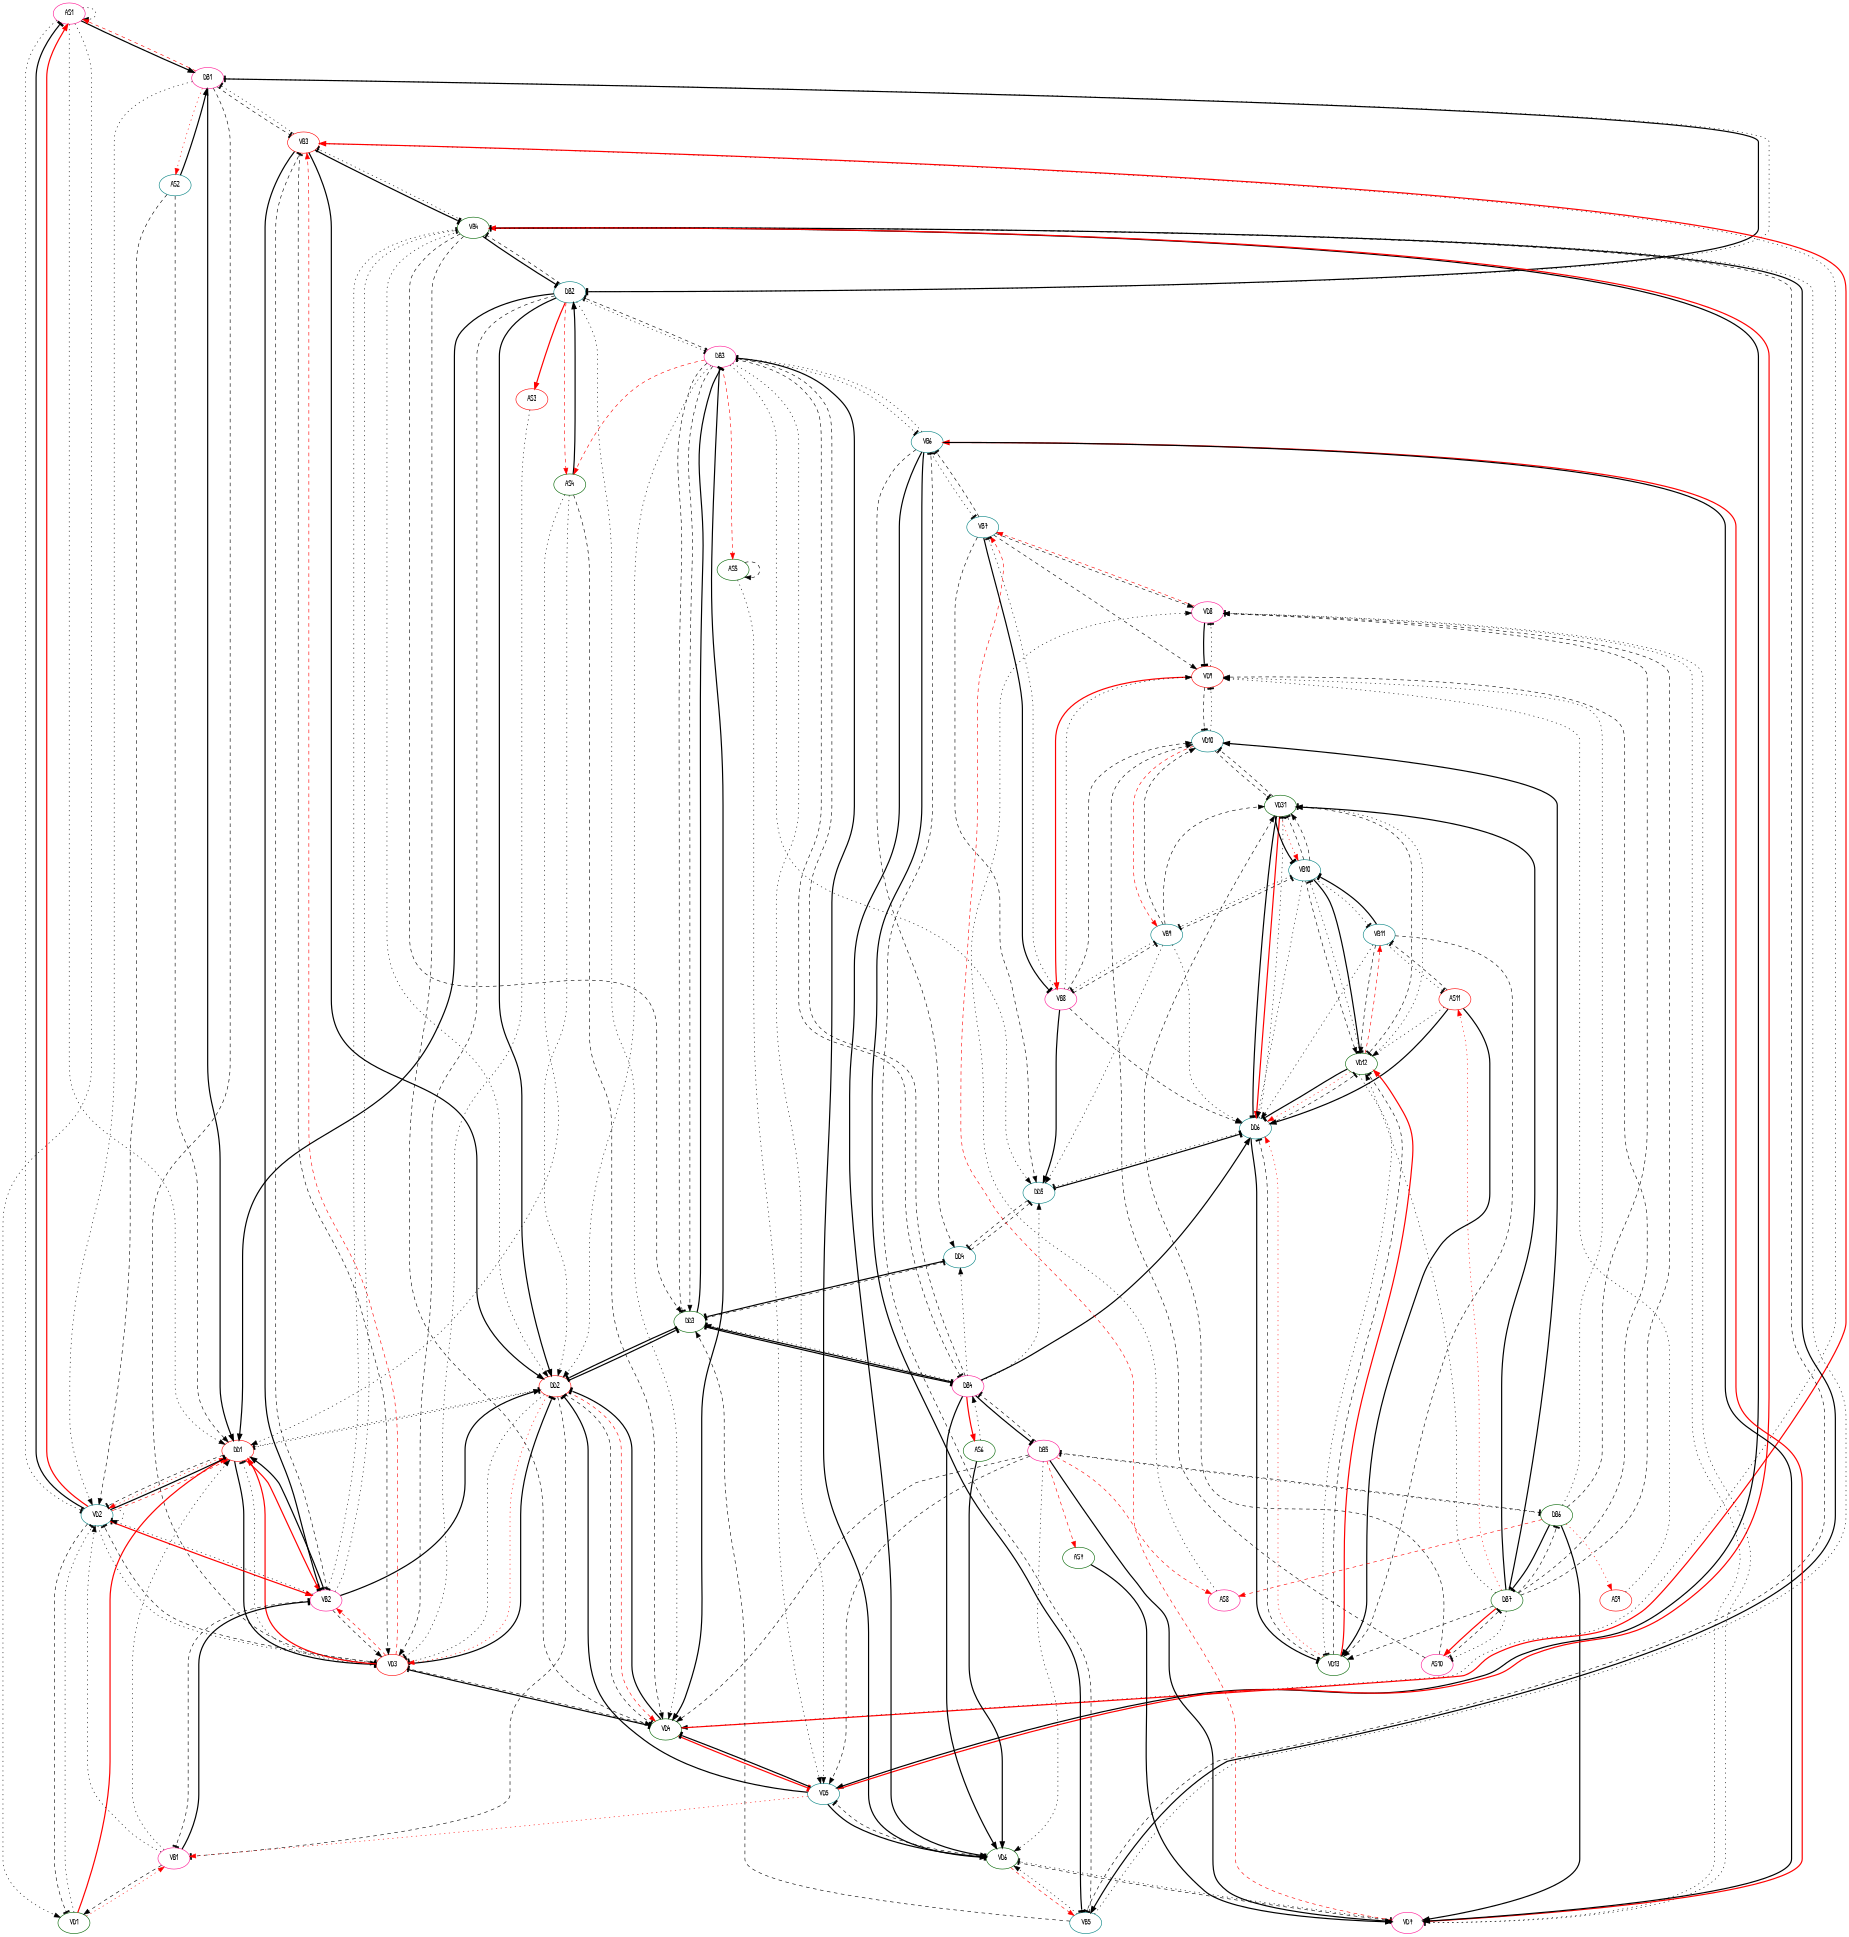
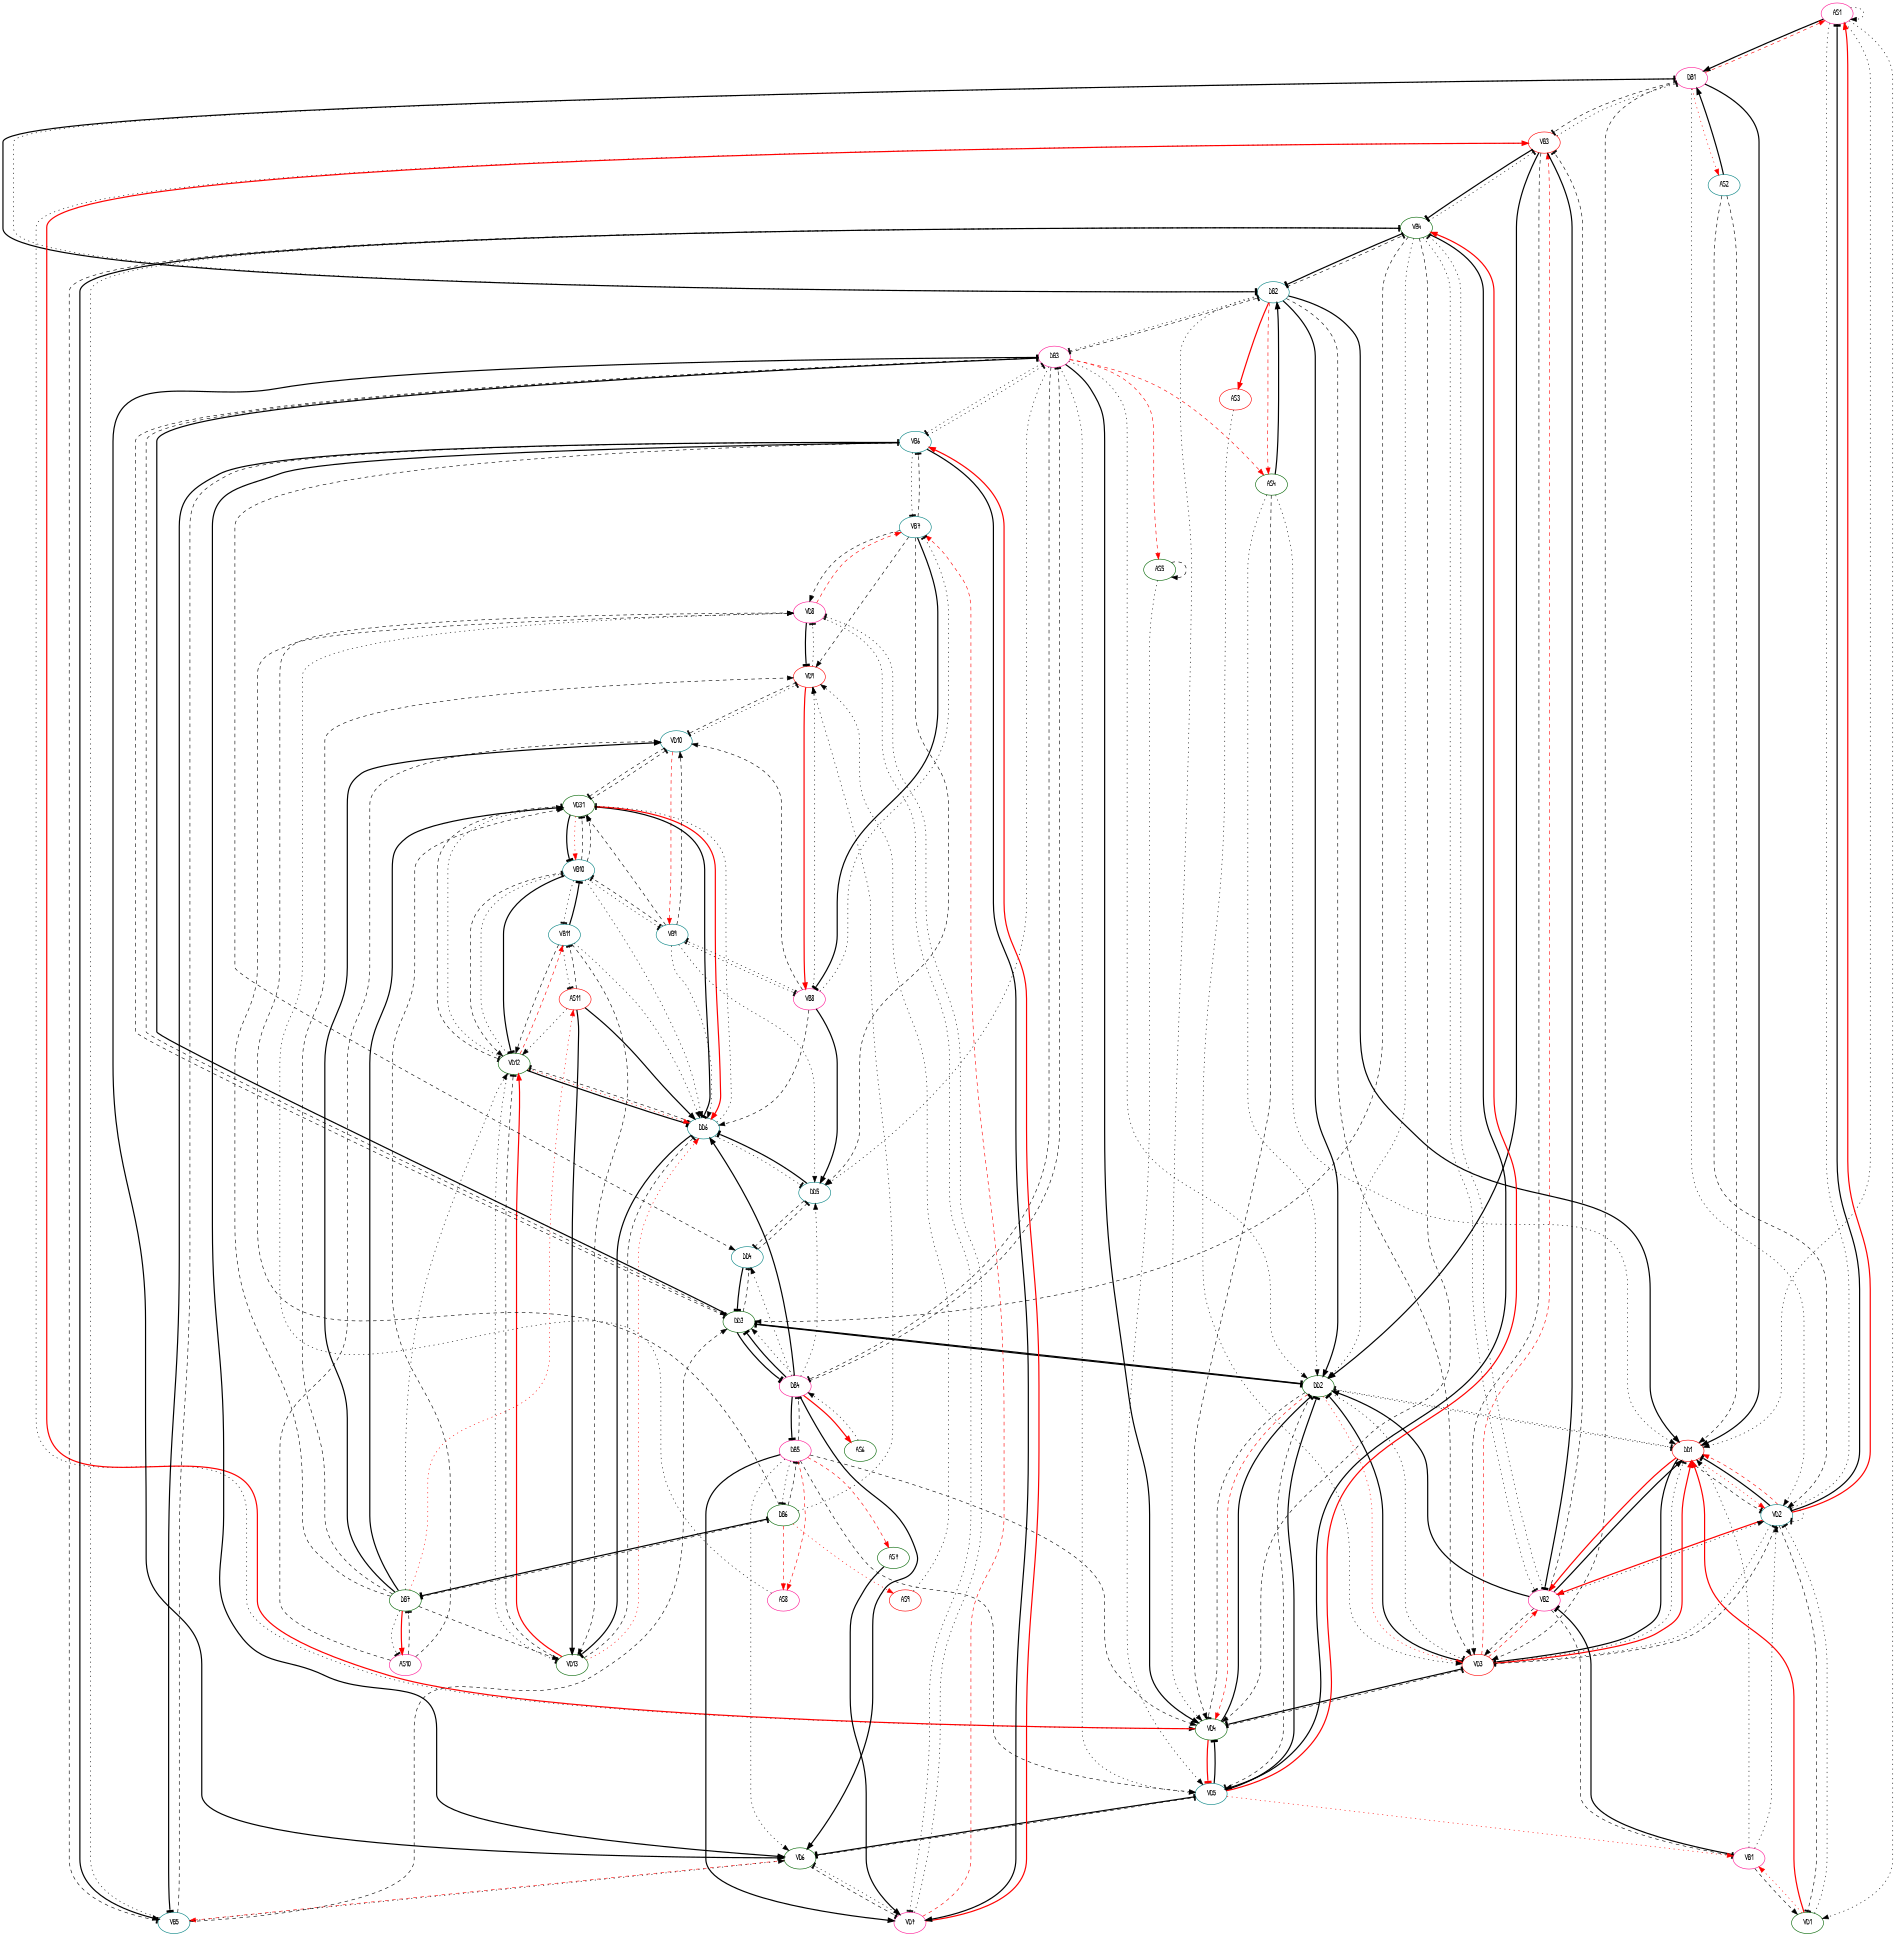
edge "VB8" -> "VB9": style dashed -> dotted
edge "AS3" -> "VD3": arrowhead tee -> normal
node "DD2": color red -> darkgreen
edge "AS6" -> "VD6": removed
edge "DD2" -> "VB1": now "DD2" -> "VD5"
edge "DB6" -> "VD7": removed
